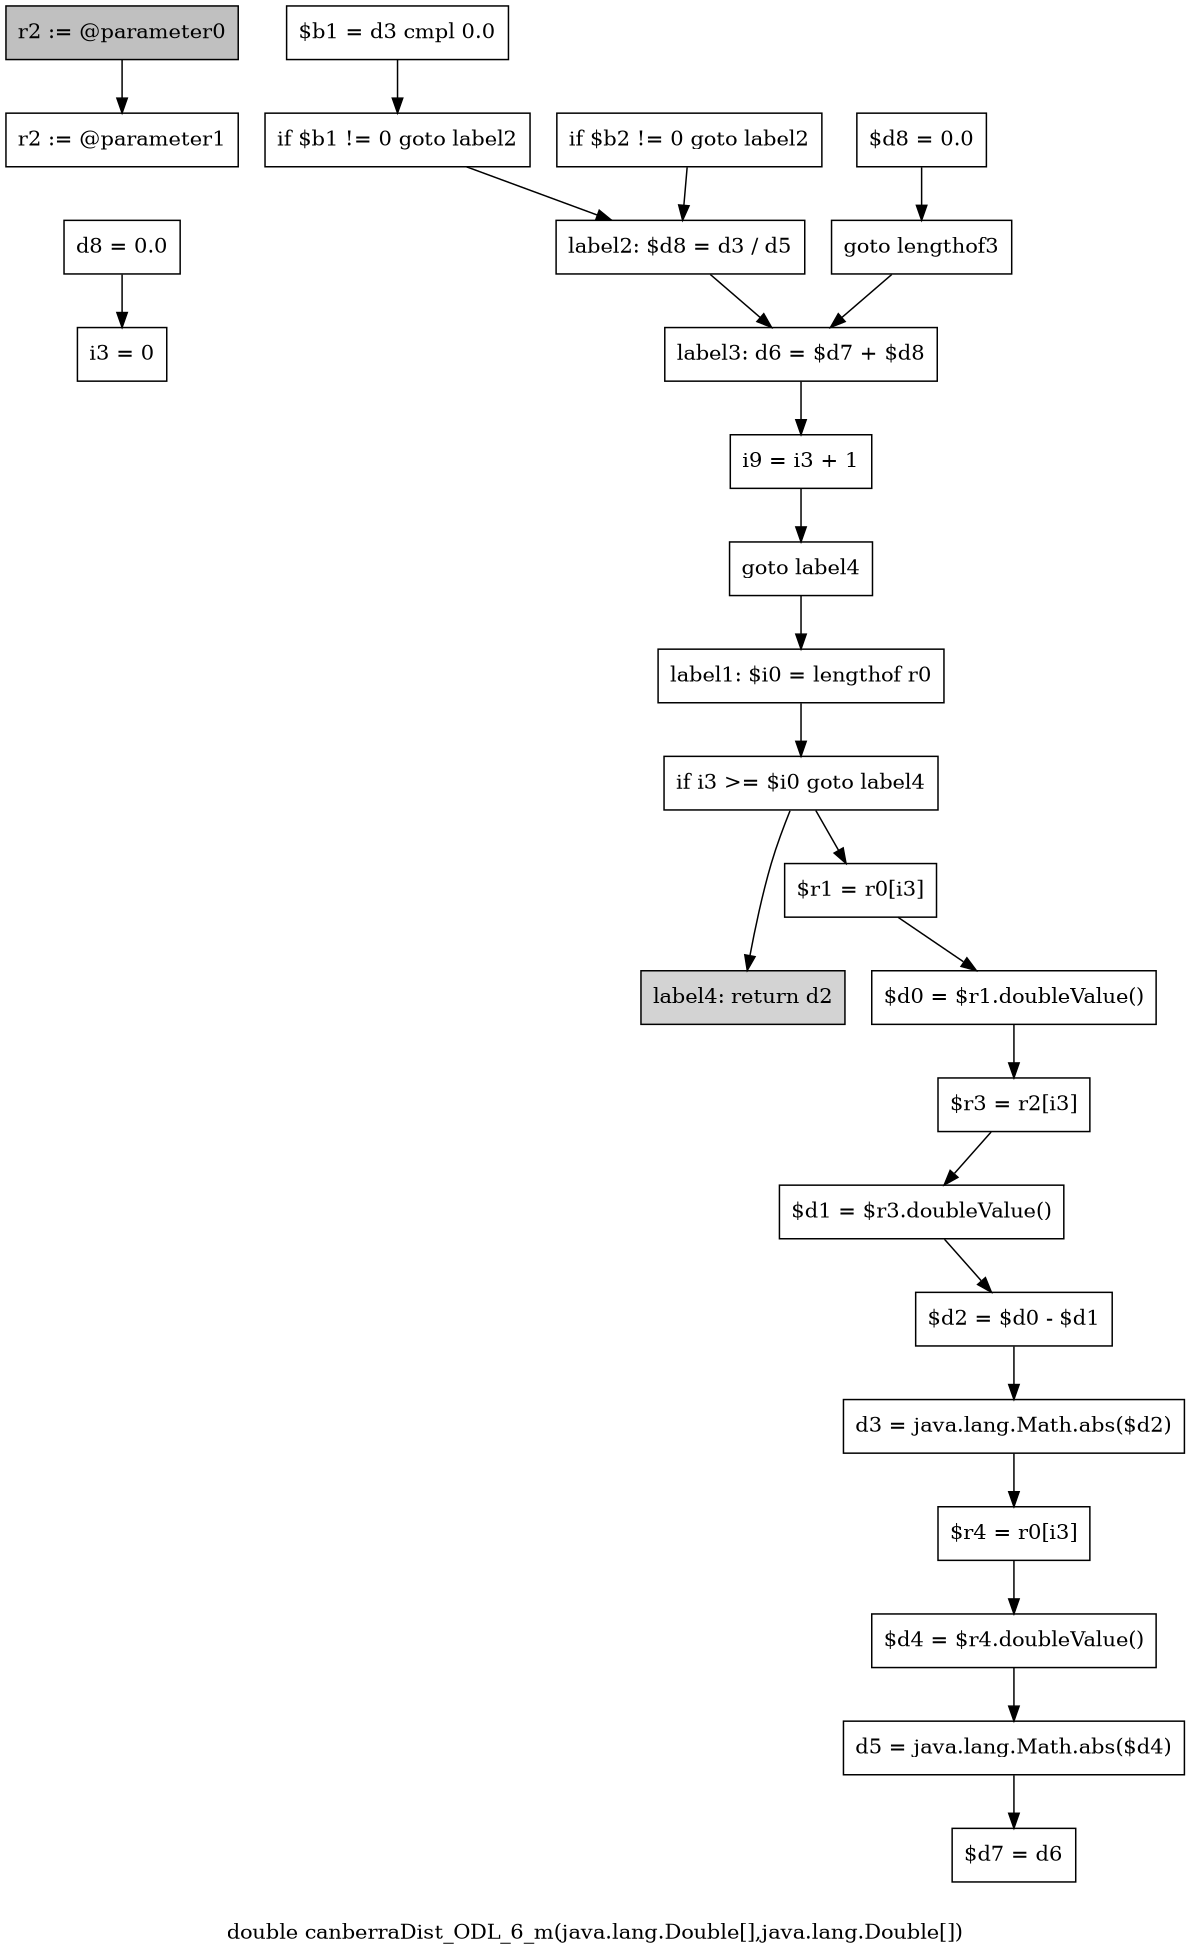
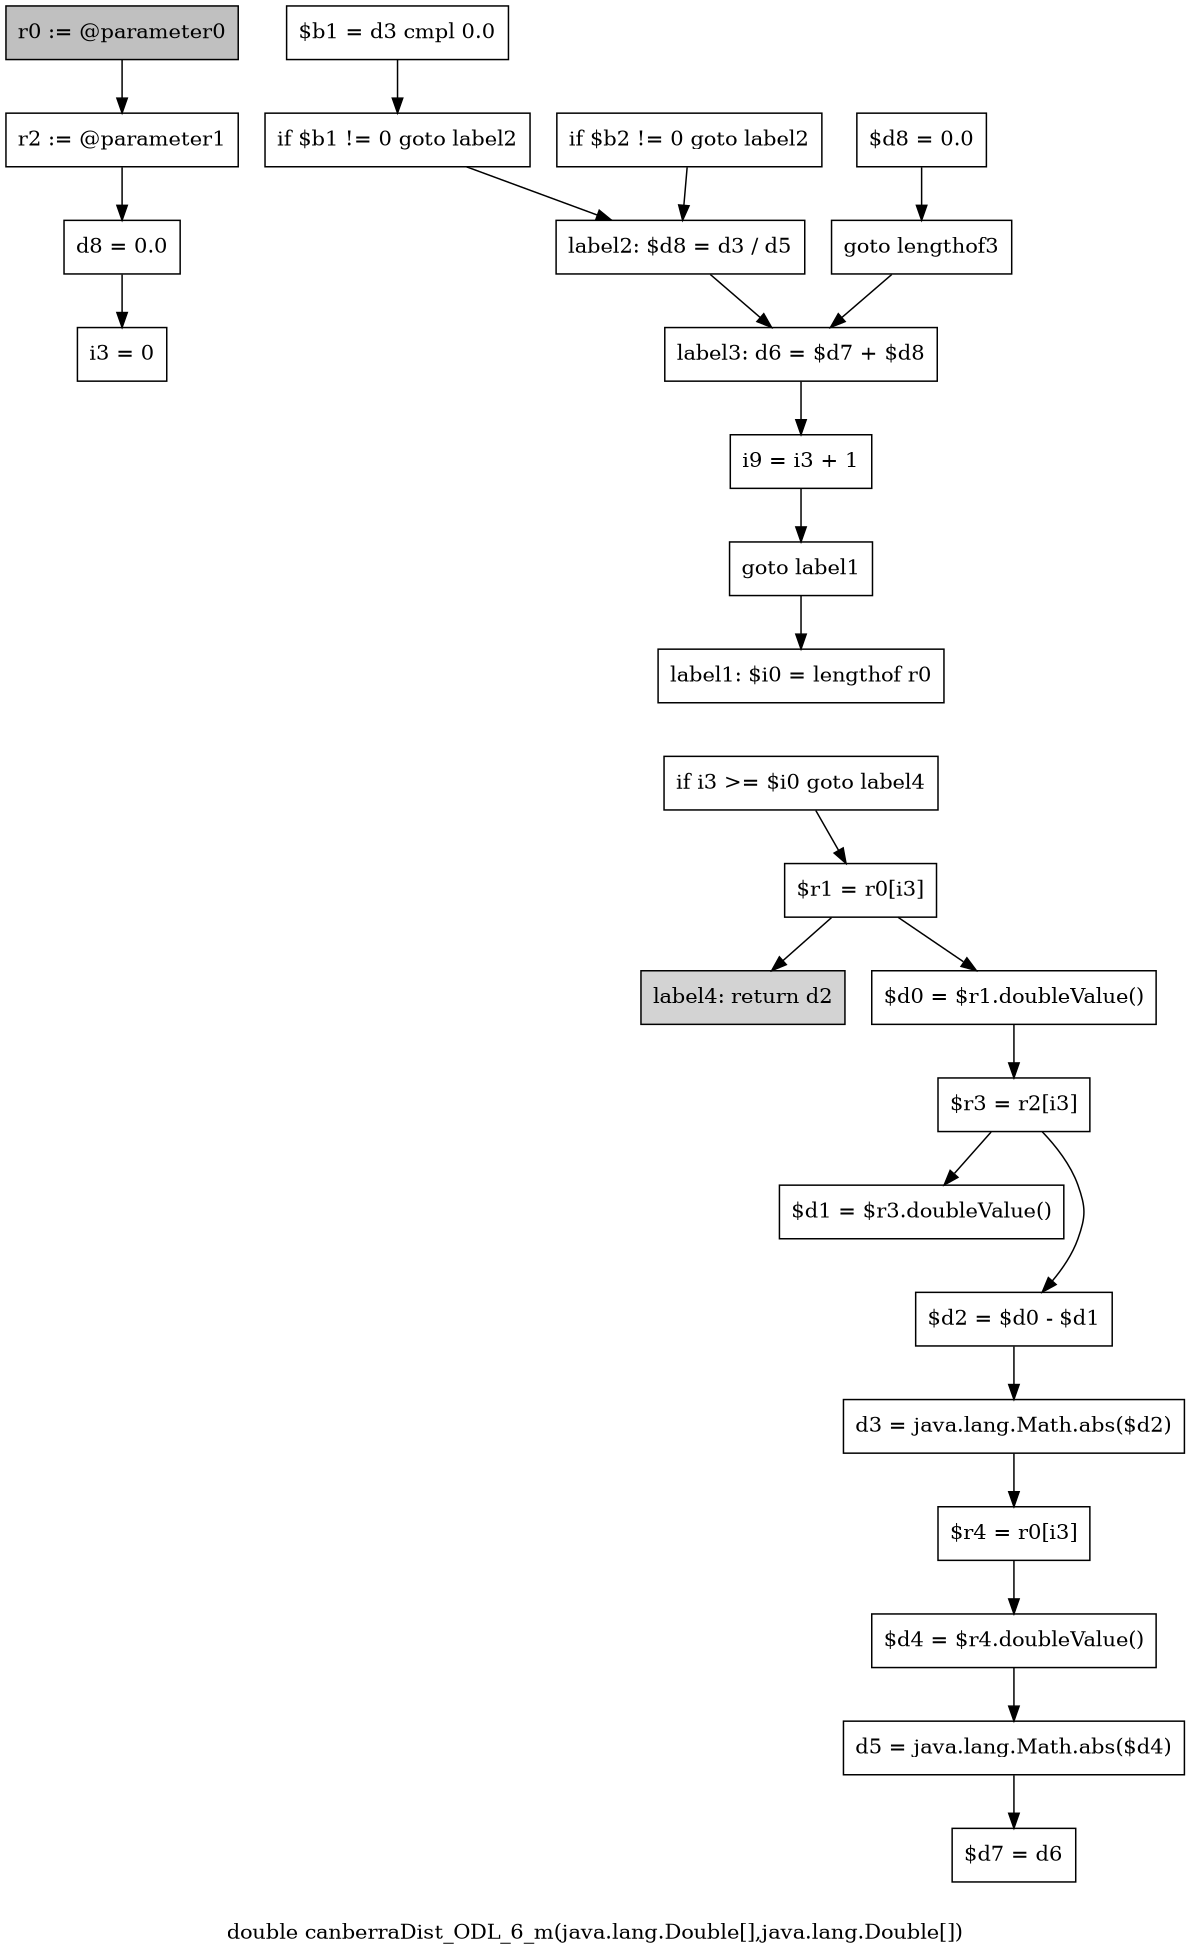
node "r2 := @parameter0": label "r2 := @parameter0" -> "r0 := @parameter0"
edge "r2 := @parameter1" -> "d8 = 0.0": added
node "goto label4": label "goto label4" -> "goto label1"
edge "label1: $i0 = lengthof r0" -> "if i3 >= $i0 goto label4": removed
edge "if i3 >= $i0 goto label4" -> "label4: return d2": now "$r1 = r0[i3]" -> "label4: return d2"
edge "$d1 = $r3.doubleValue()" -> "$d2 = $d0 - $d1": now "$r3 = r2[i3]" -> "$d2 = $d0 - $d1"
